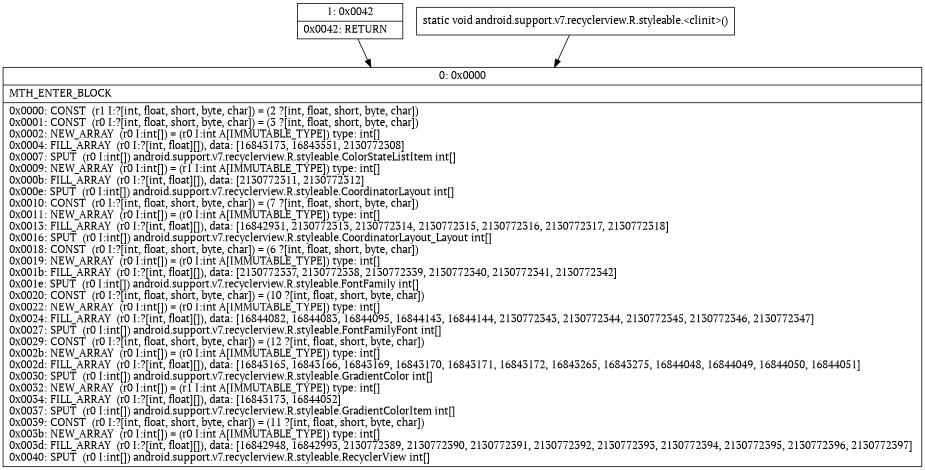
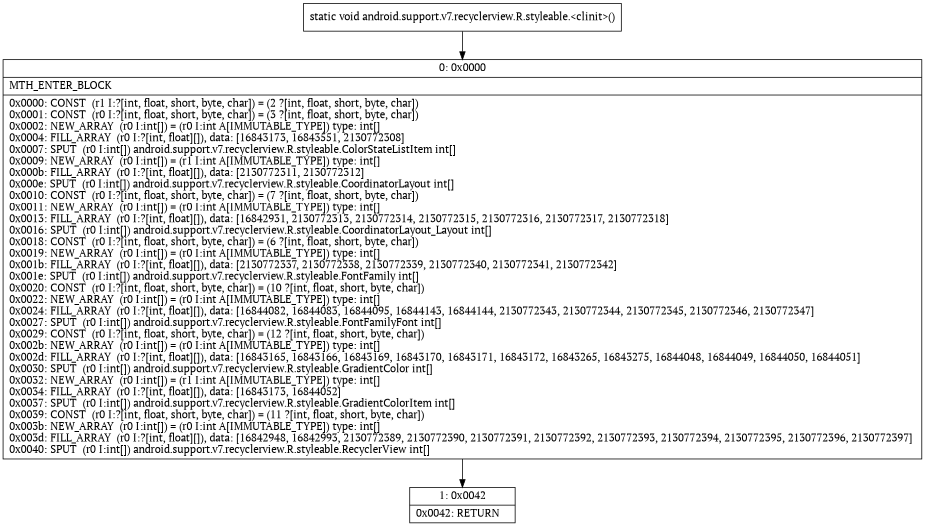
edge "1: 0x0042" -> "0: 0x0000": reversed
